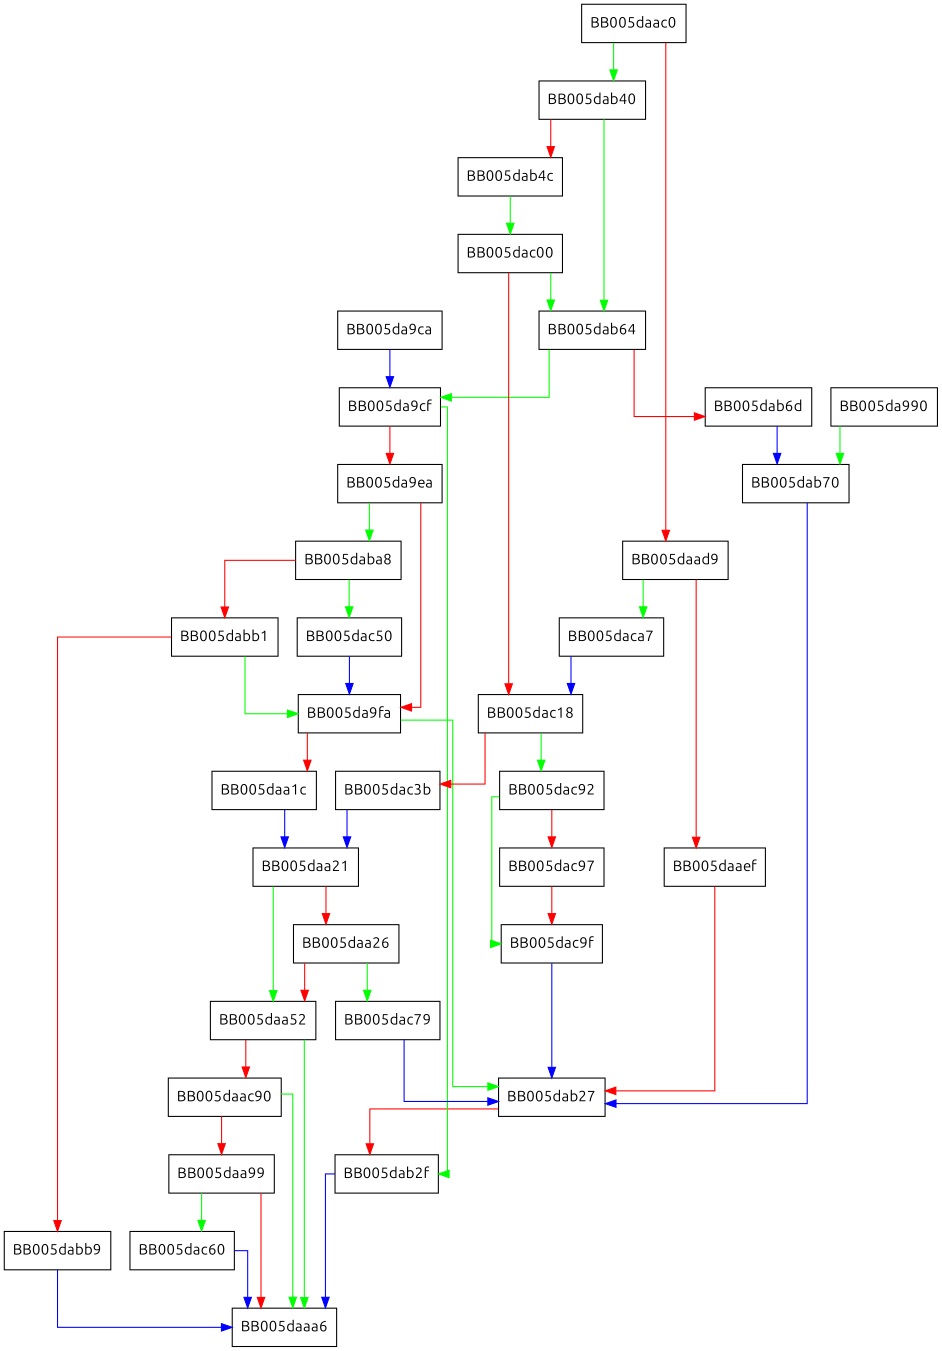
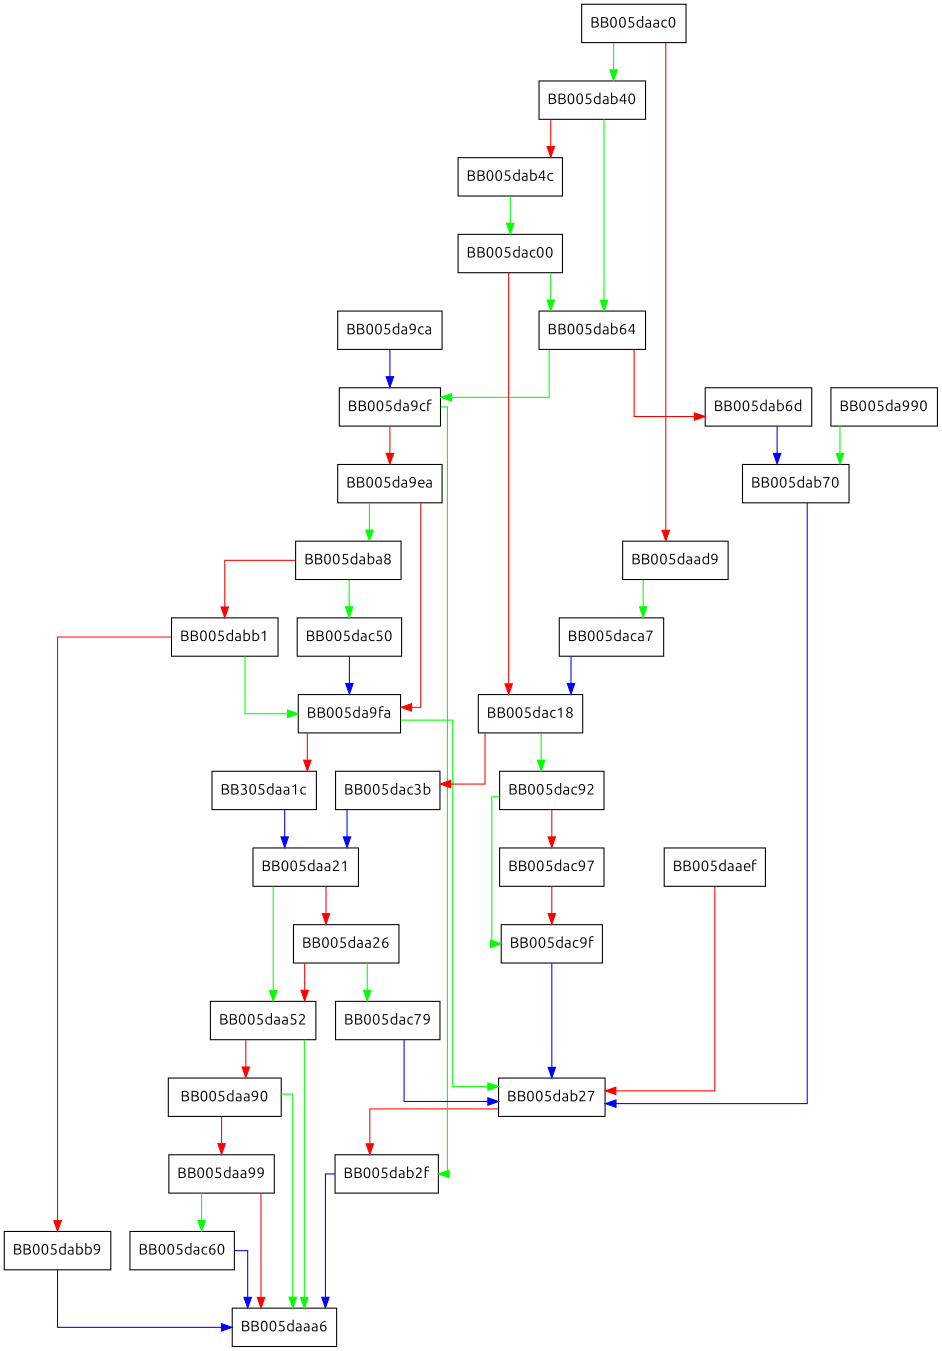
edge "BB005daad9" -> "BB005daaef": removed
node "BB005daa1c": label "BB005daa1c" -> "BB305daa1c"
node "BB005daac90": label "BB005daac90" -> "BB005daa90"
